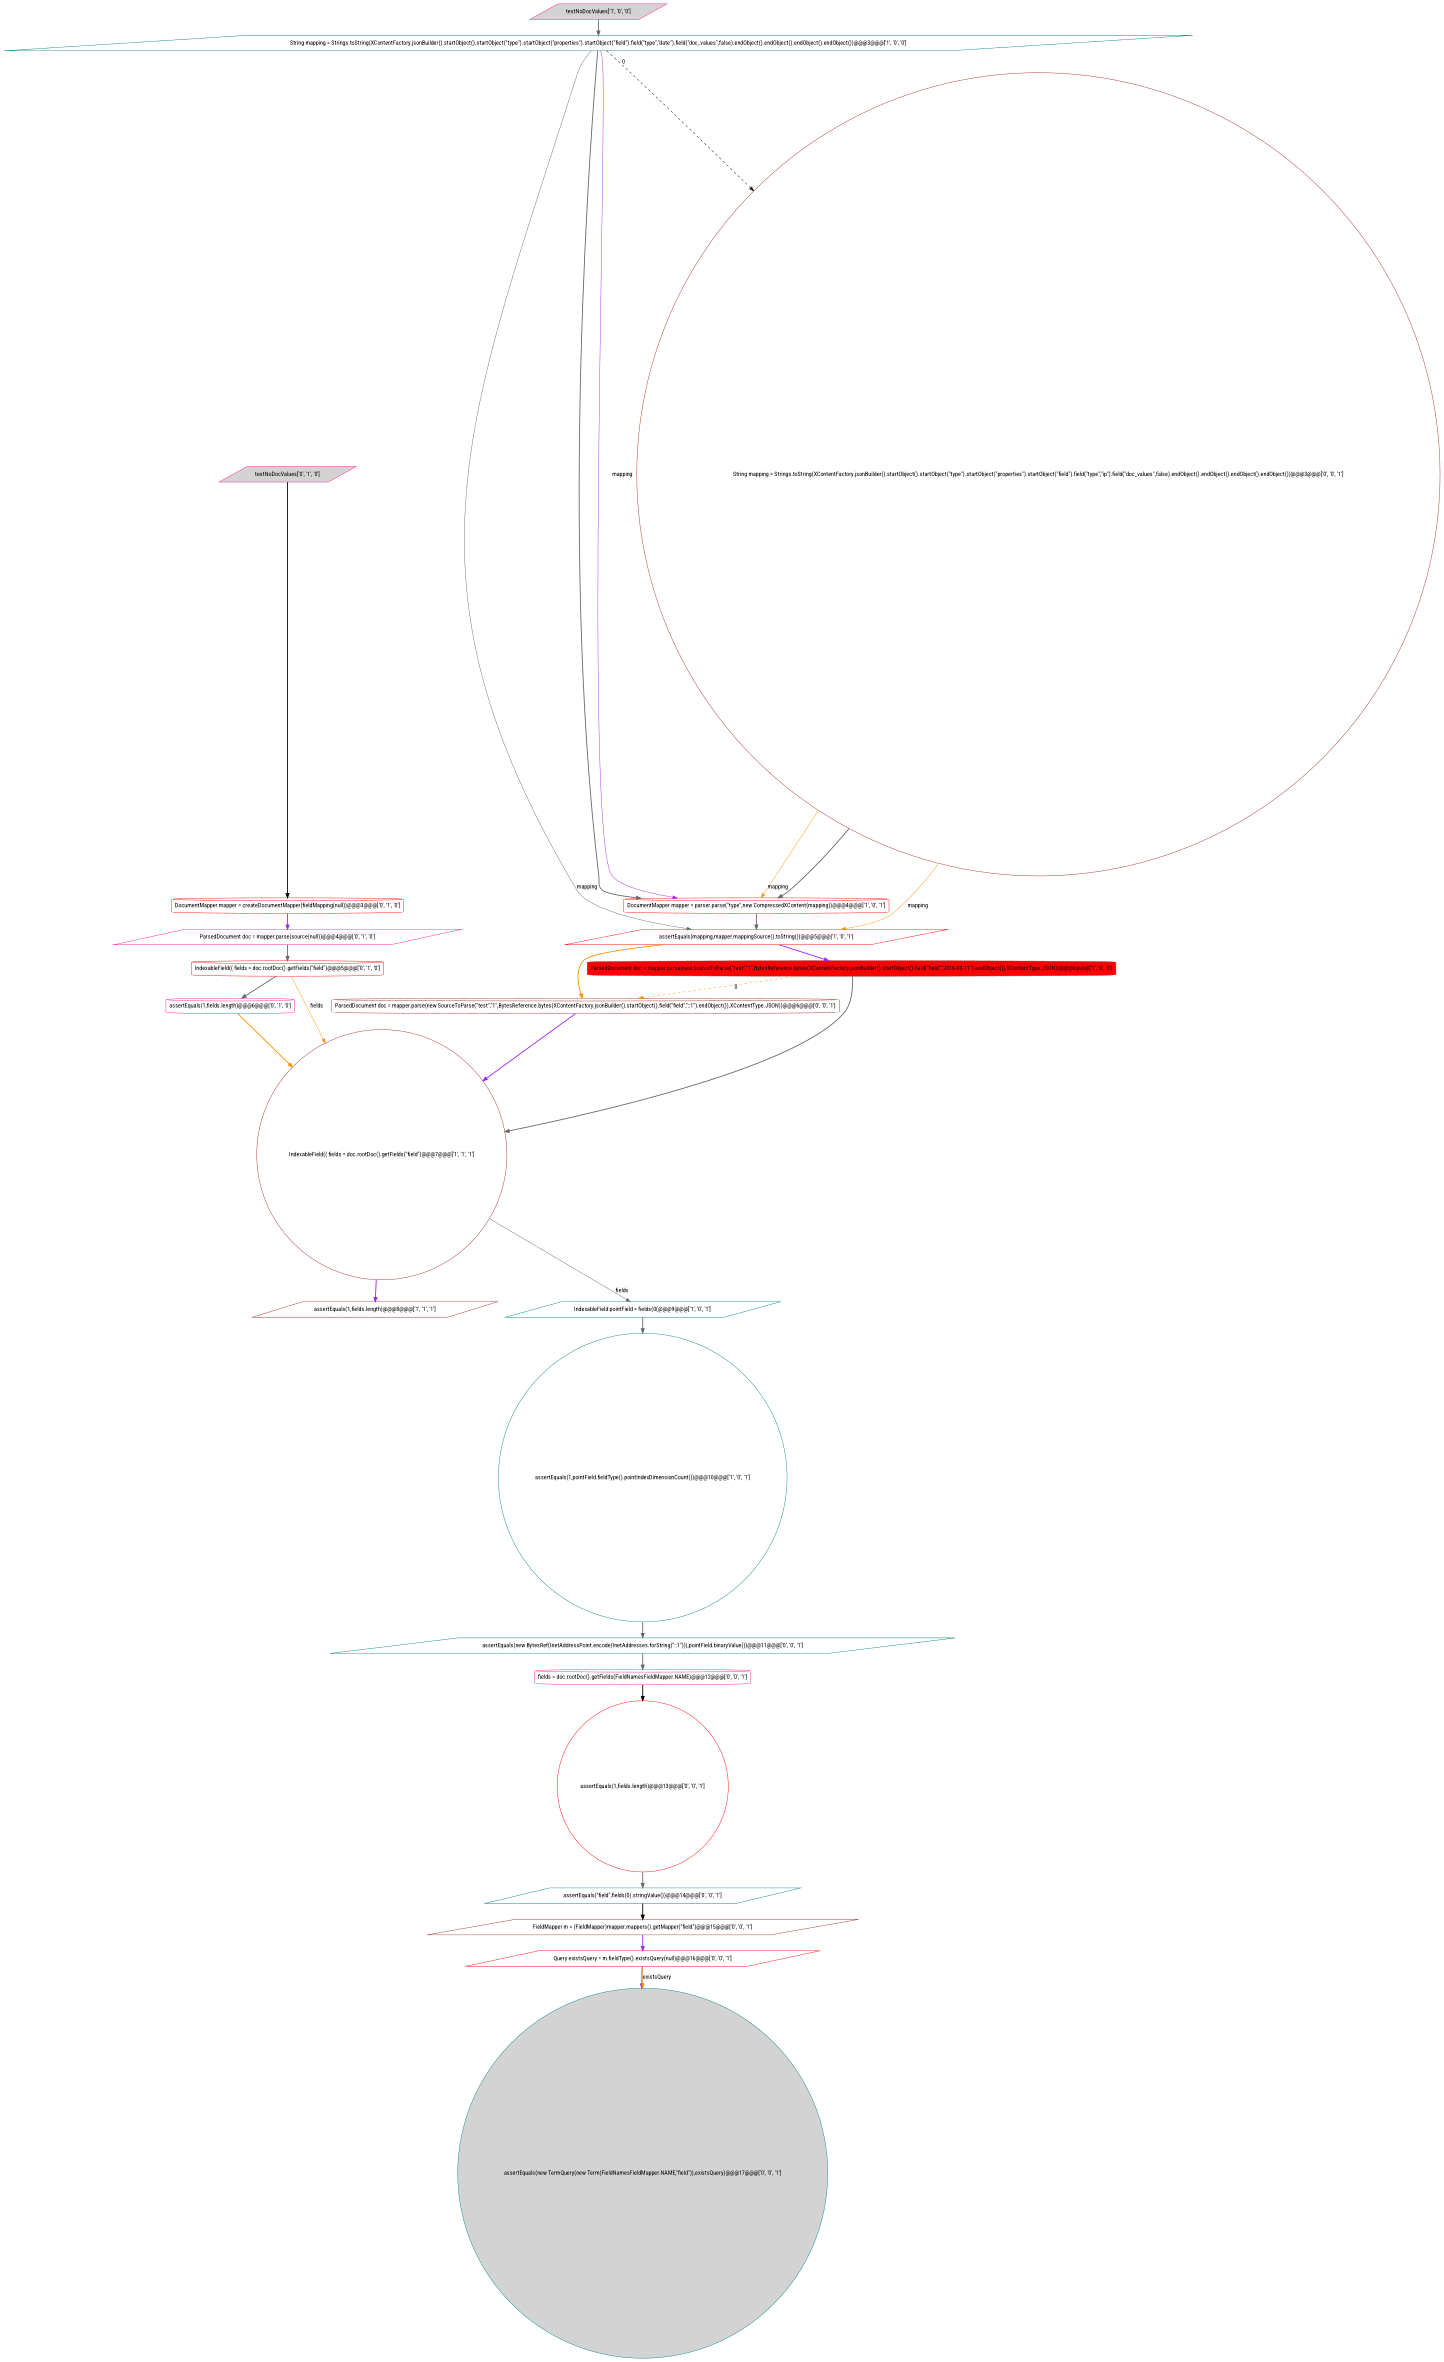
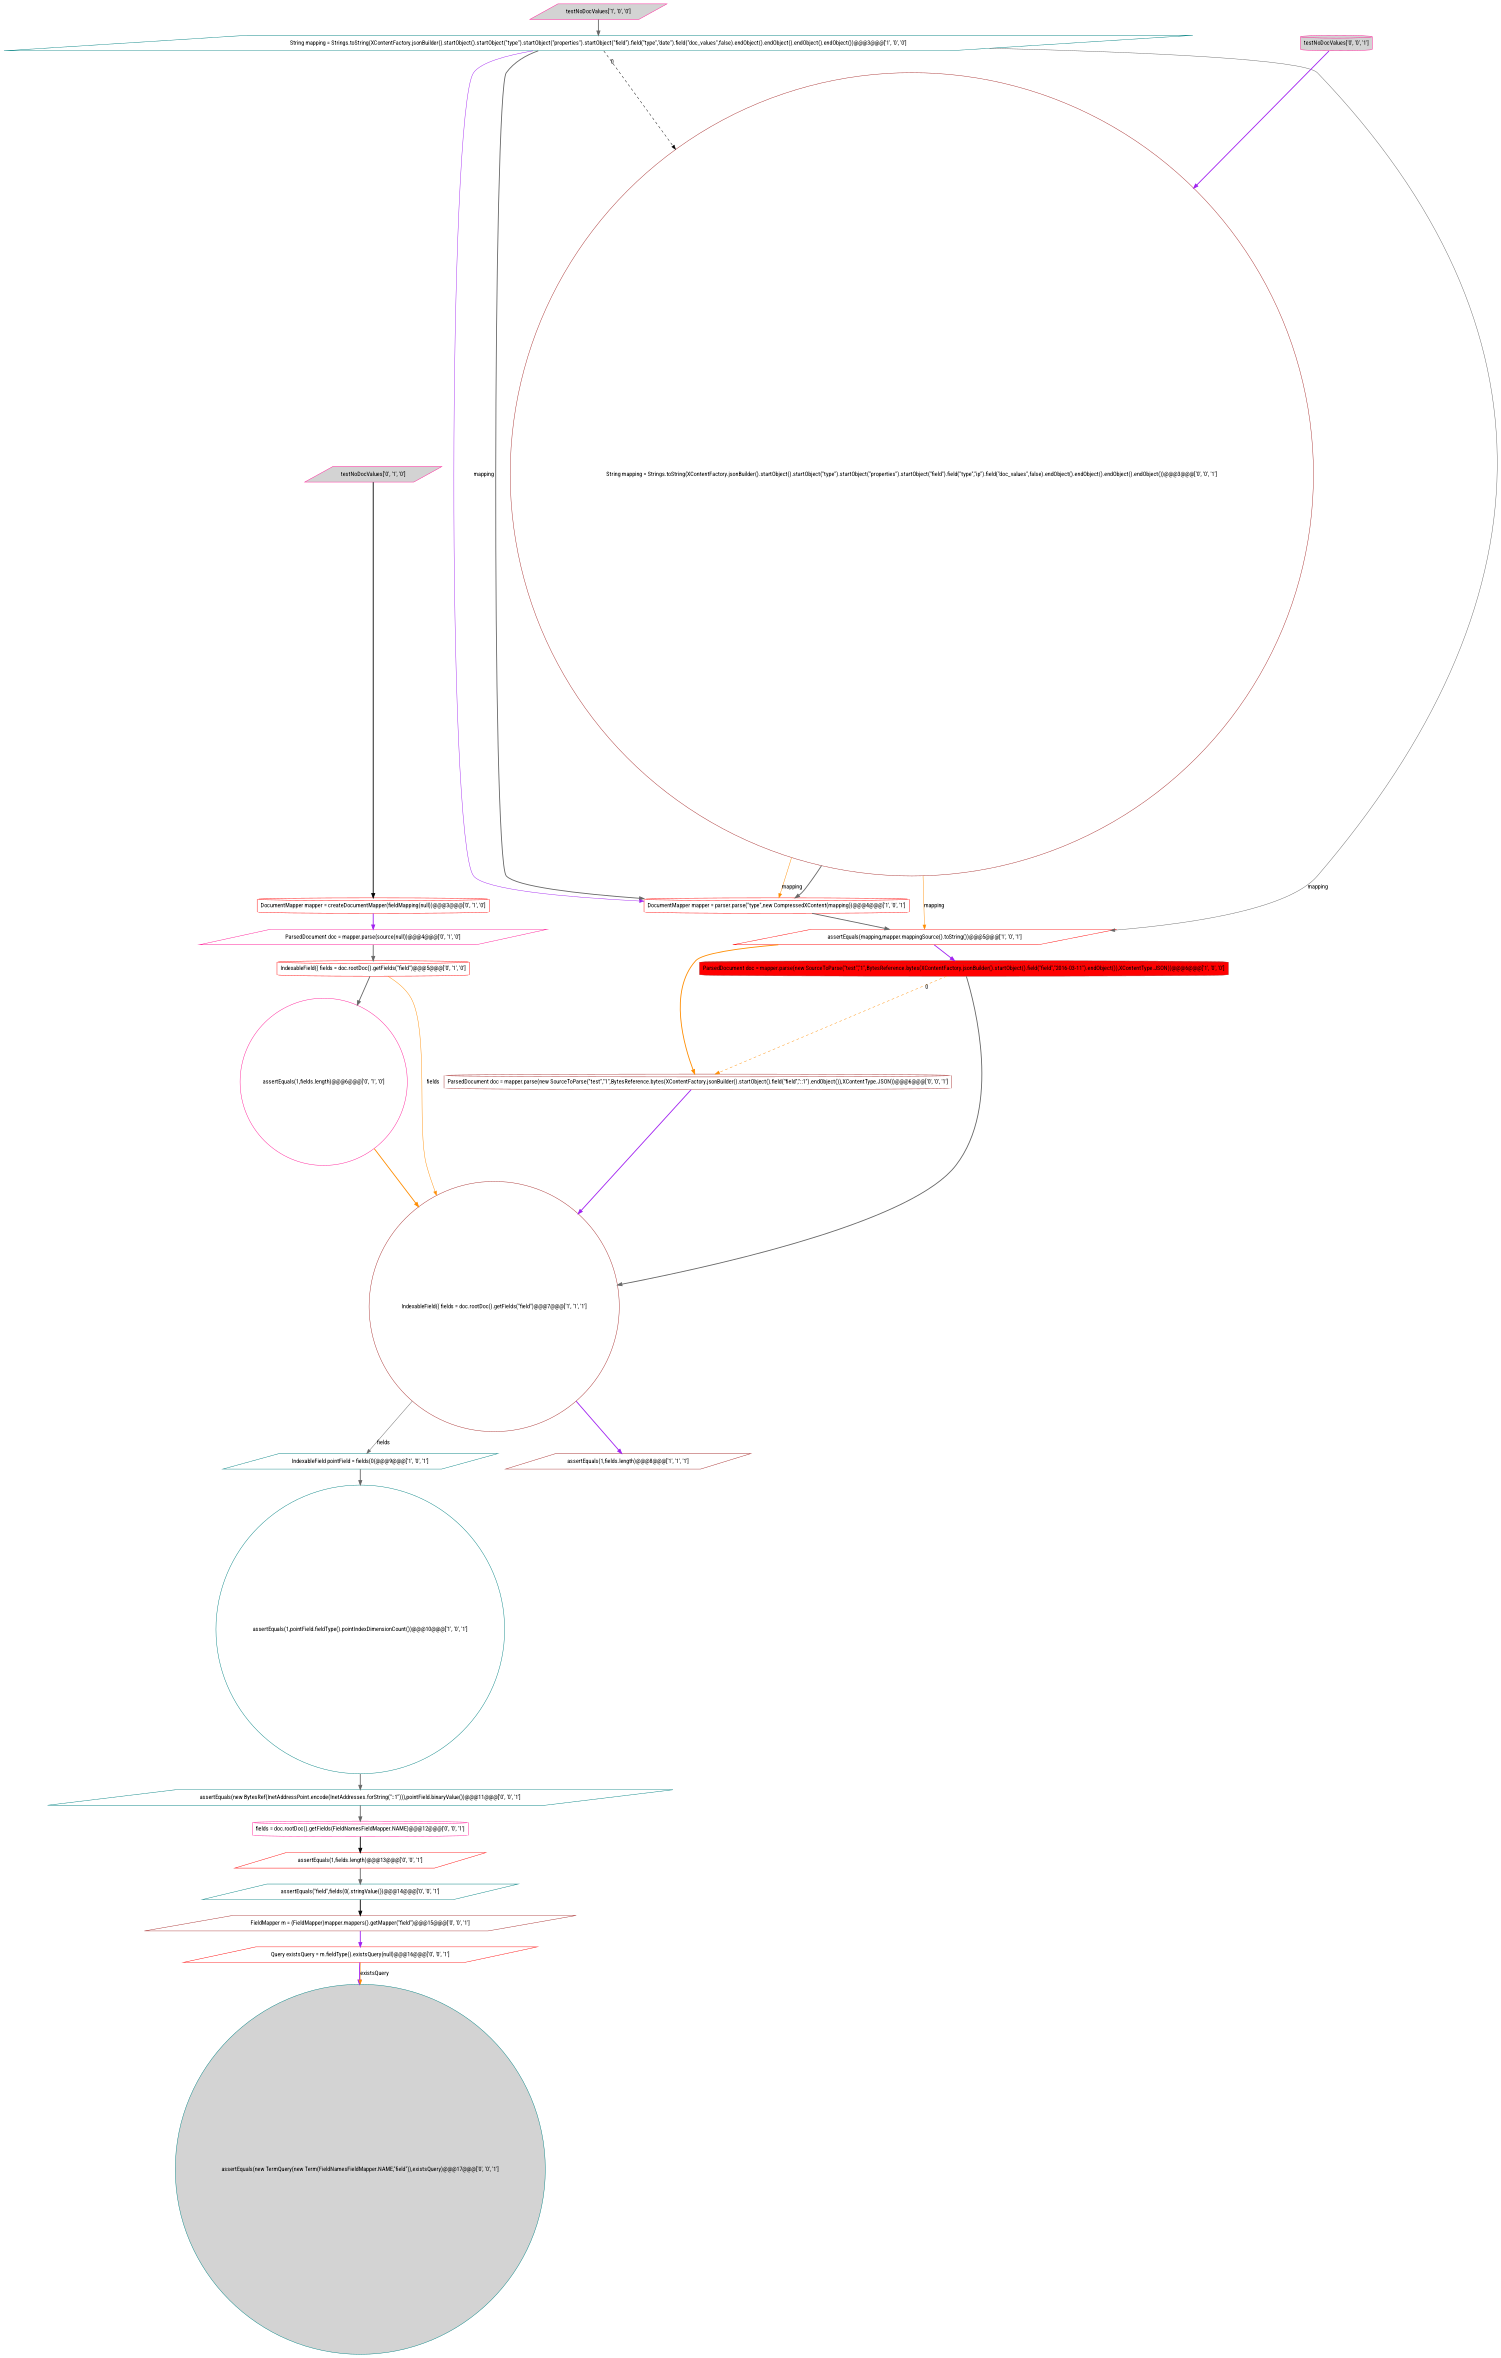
node "testNoDocValues['0', '0', '1']": added
node "assertEquals(1,fields.length)@@@6@@@['0', '1', '0']": shape cylinder -> circle
node "assertEquals(1,fields.length)@@@13@@@['0', '0', '1']": shape circle -> parallelogram
